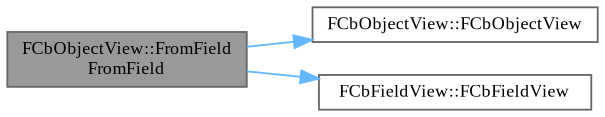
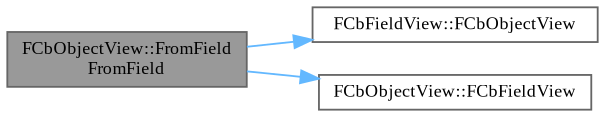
node "FCbObjectView::FCbObjectView": label "FCbObjectView::FCbObjectView" -> "FCbFieldView::FCbObjectView"
node "FCbFieldView::FCbFieldView": label "FCbFieldView::FCbFieldView" -> "FCbObjectView::FCbFieldView"
